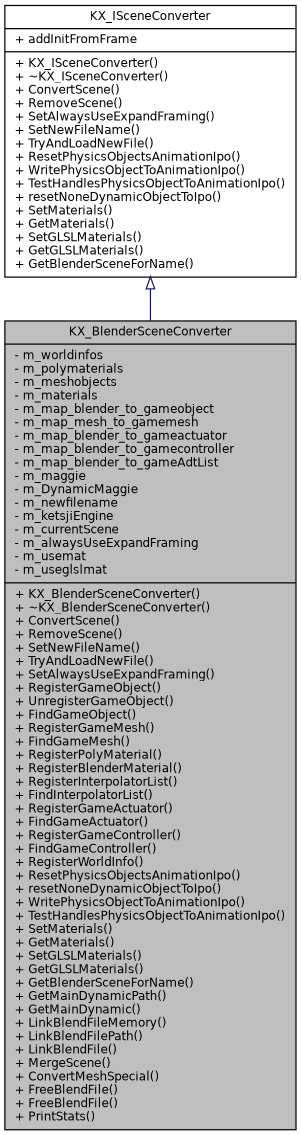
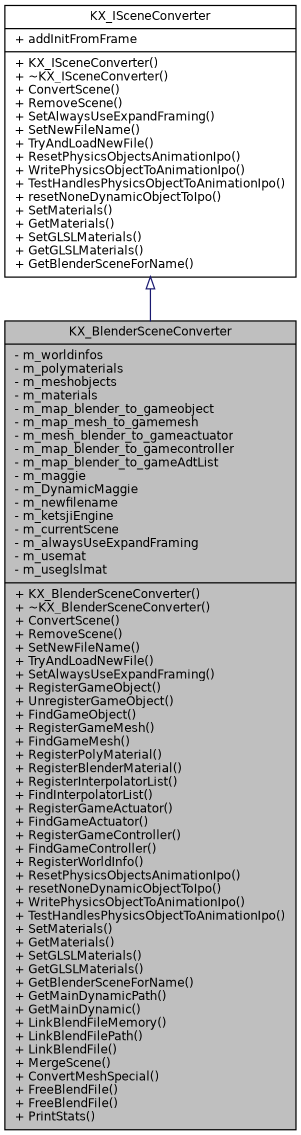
node "KX_BlenderSceneConverter": text "- m_map_blender_to_gameactuator" -> "- m_mesh_blender_to_gameactuator"
